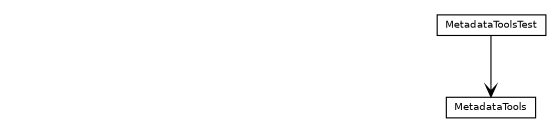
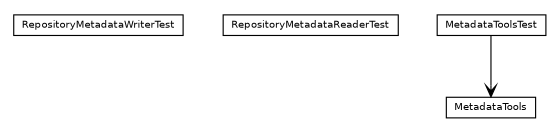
node "RepositoryMetadataWriterTest": added
node "RepositoryMetadataReaderTest": added
